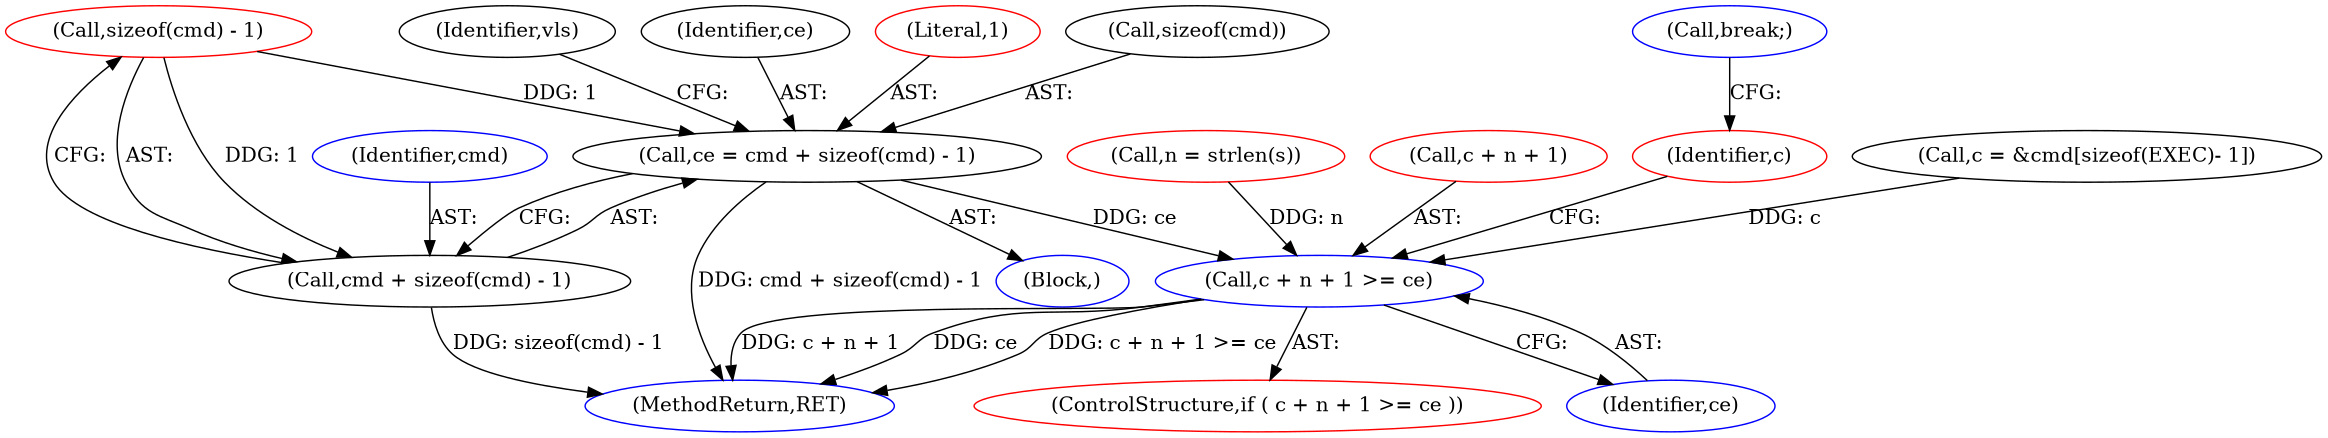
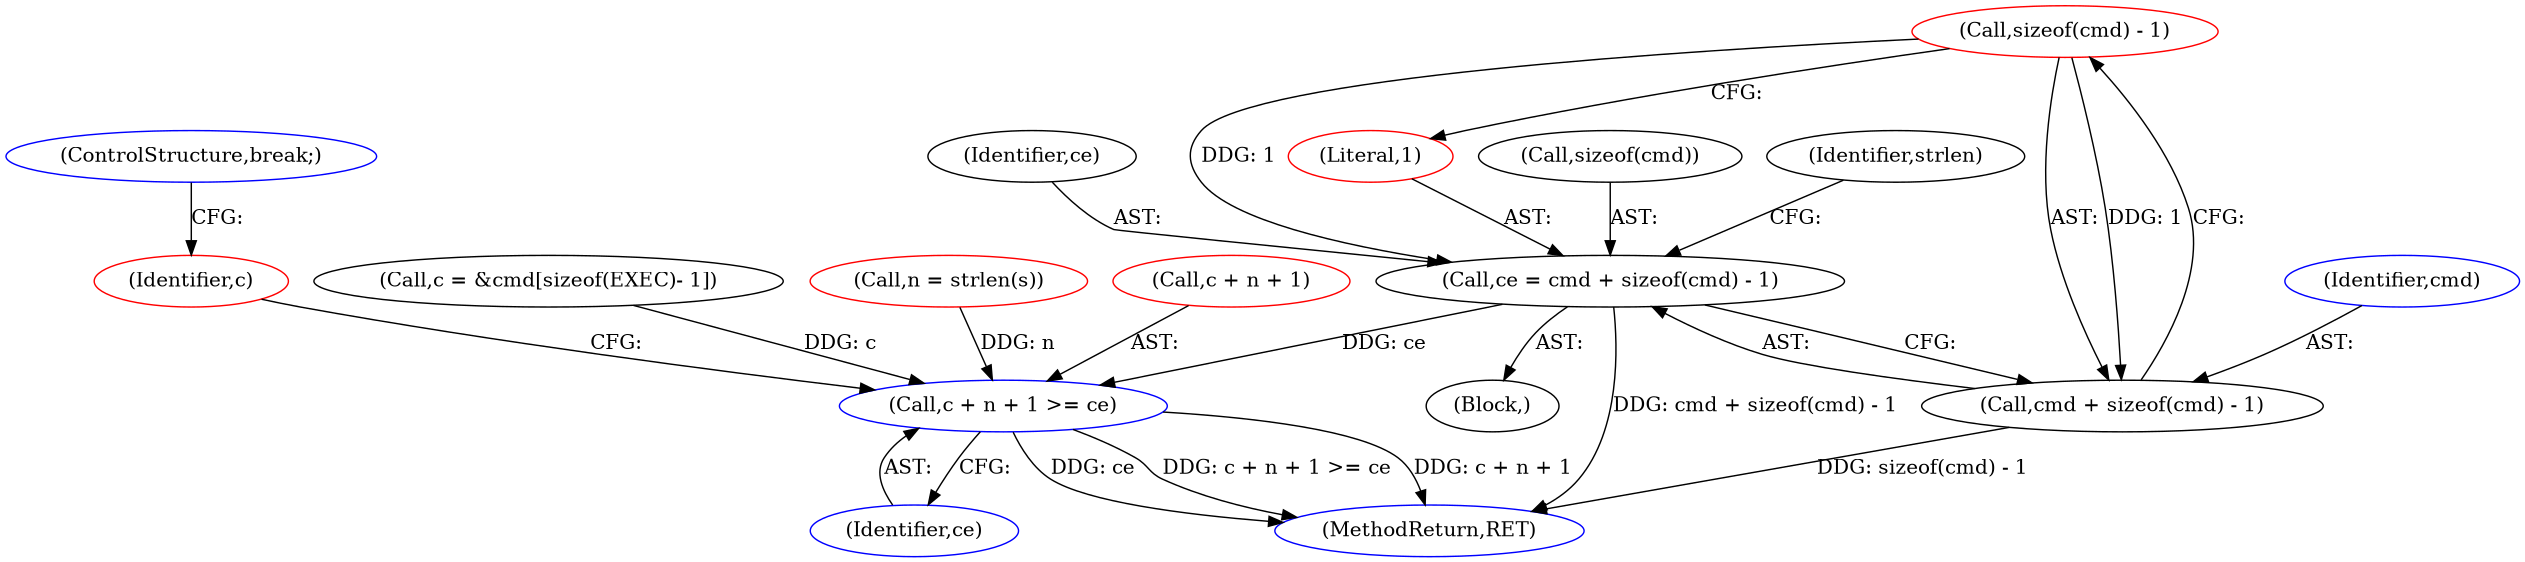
node "(Identifier,vls)": label "(Identifier,vls)" -> "(Identifier,strlen)"
node "(Call,break;)": label "(Call,break;)" -> "(ControlStructure,break;)"
edge "(Call,sizeof(cmd) - 1)" -> "(Literal,1)": added, label "CFG:"
node "(Block,)": color blue -> black
node "(ControlStructure,if ( c + n + 1 >= ce ))": removed
